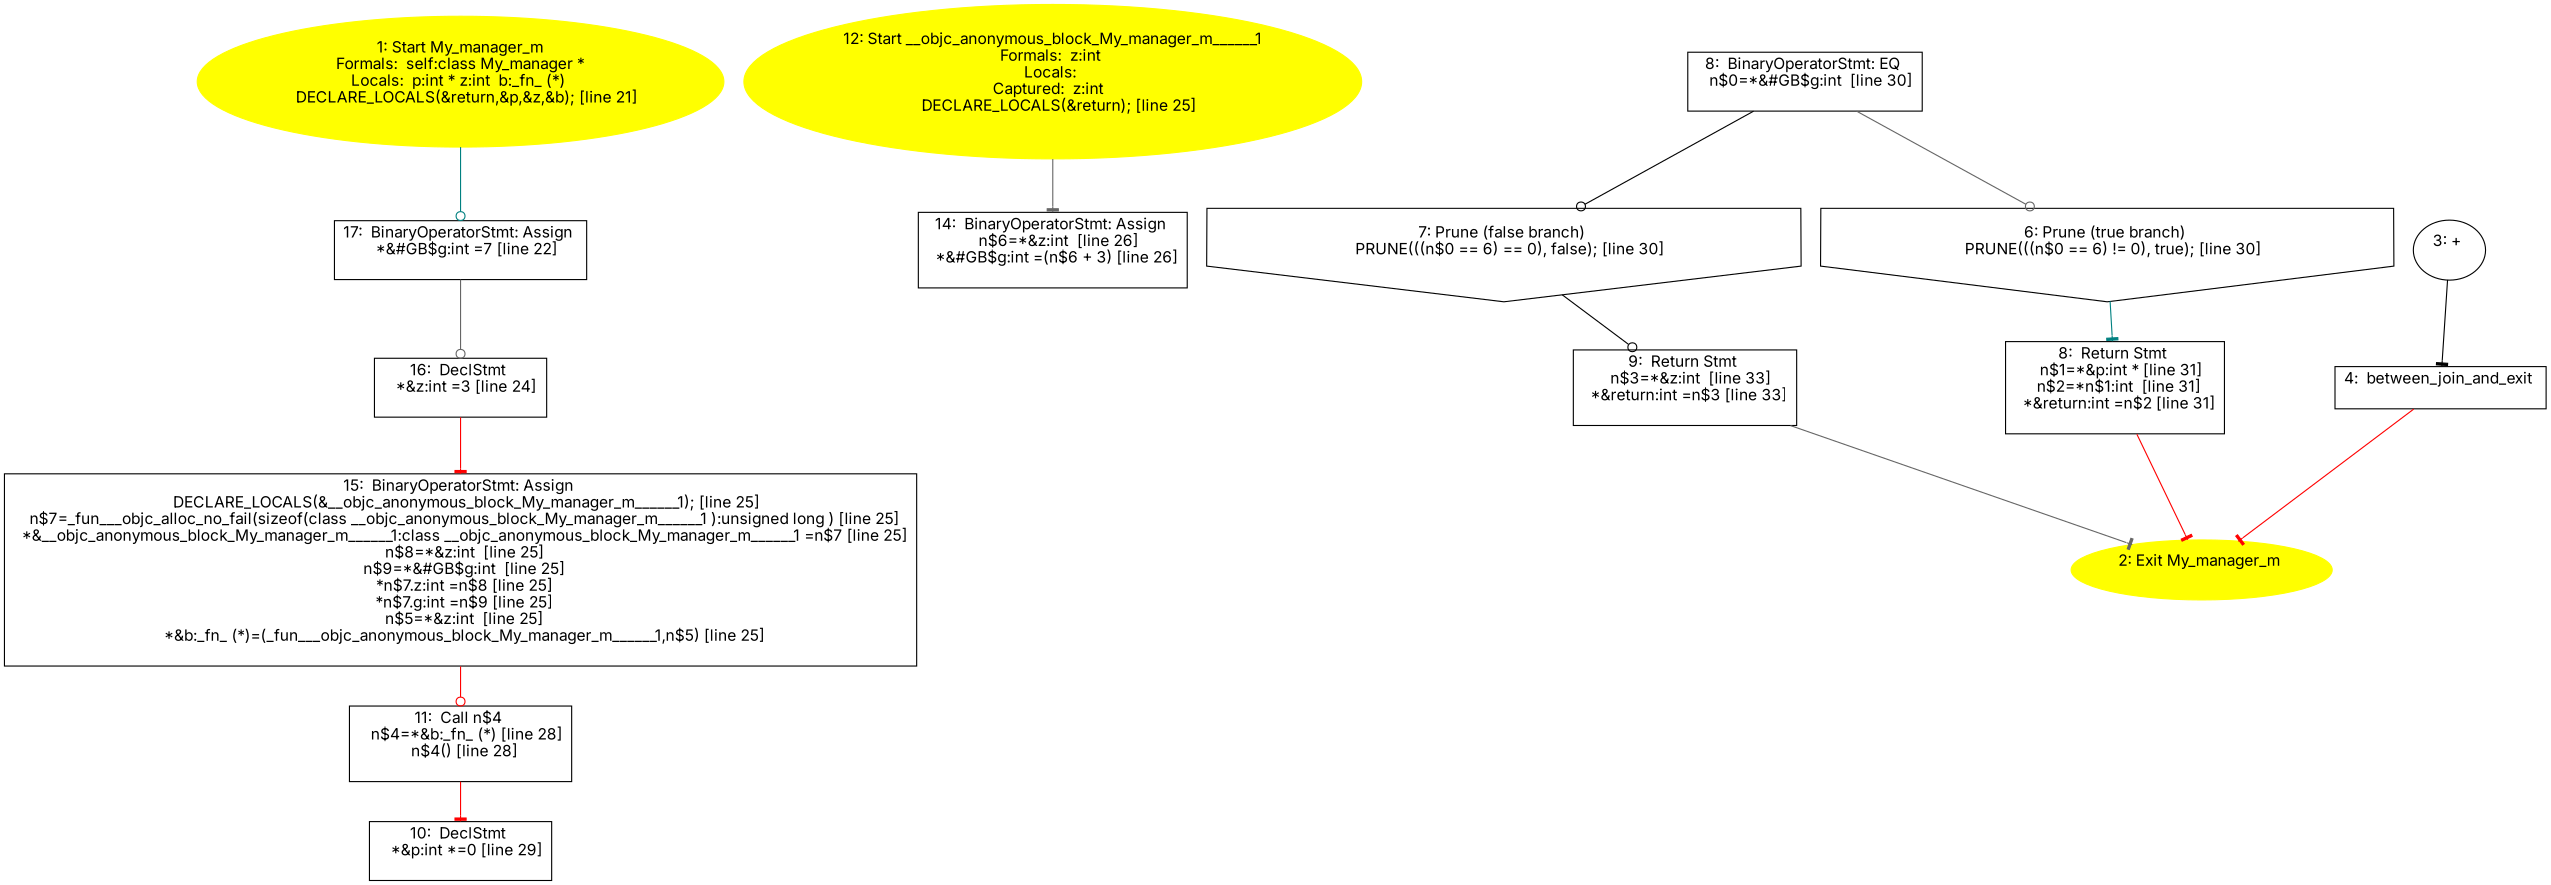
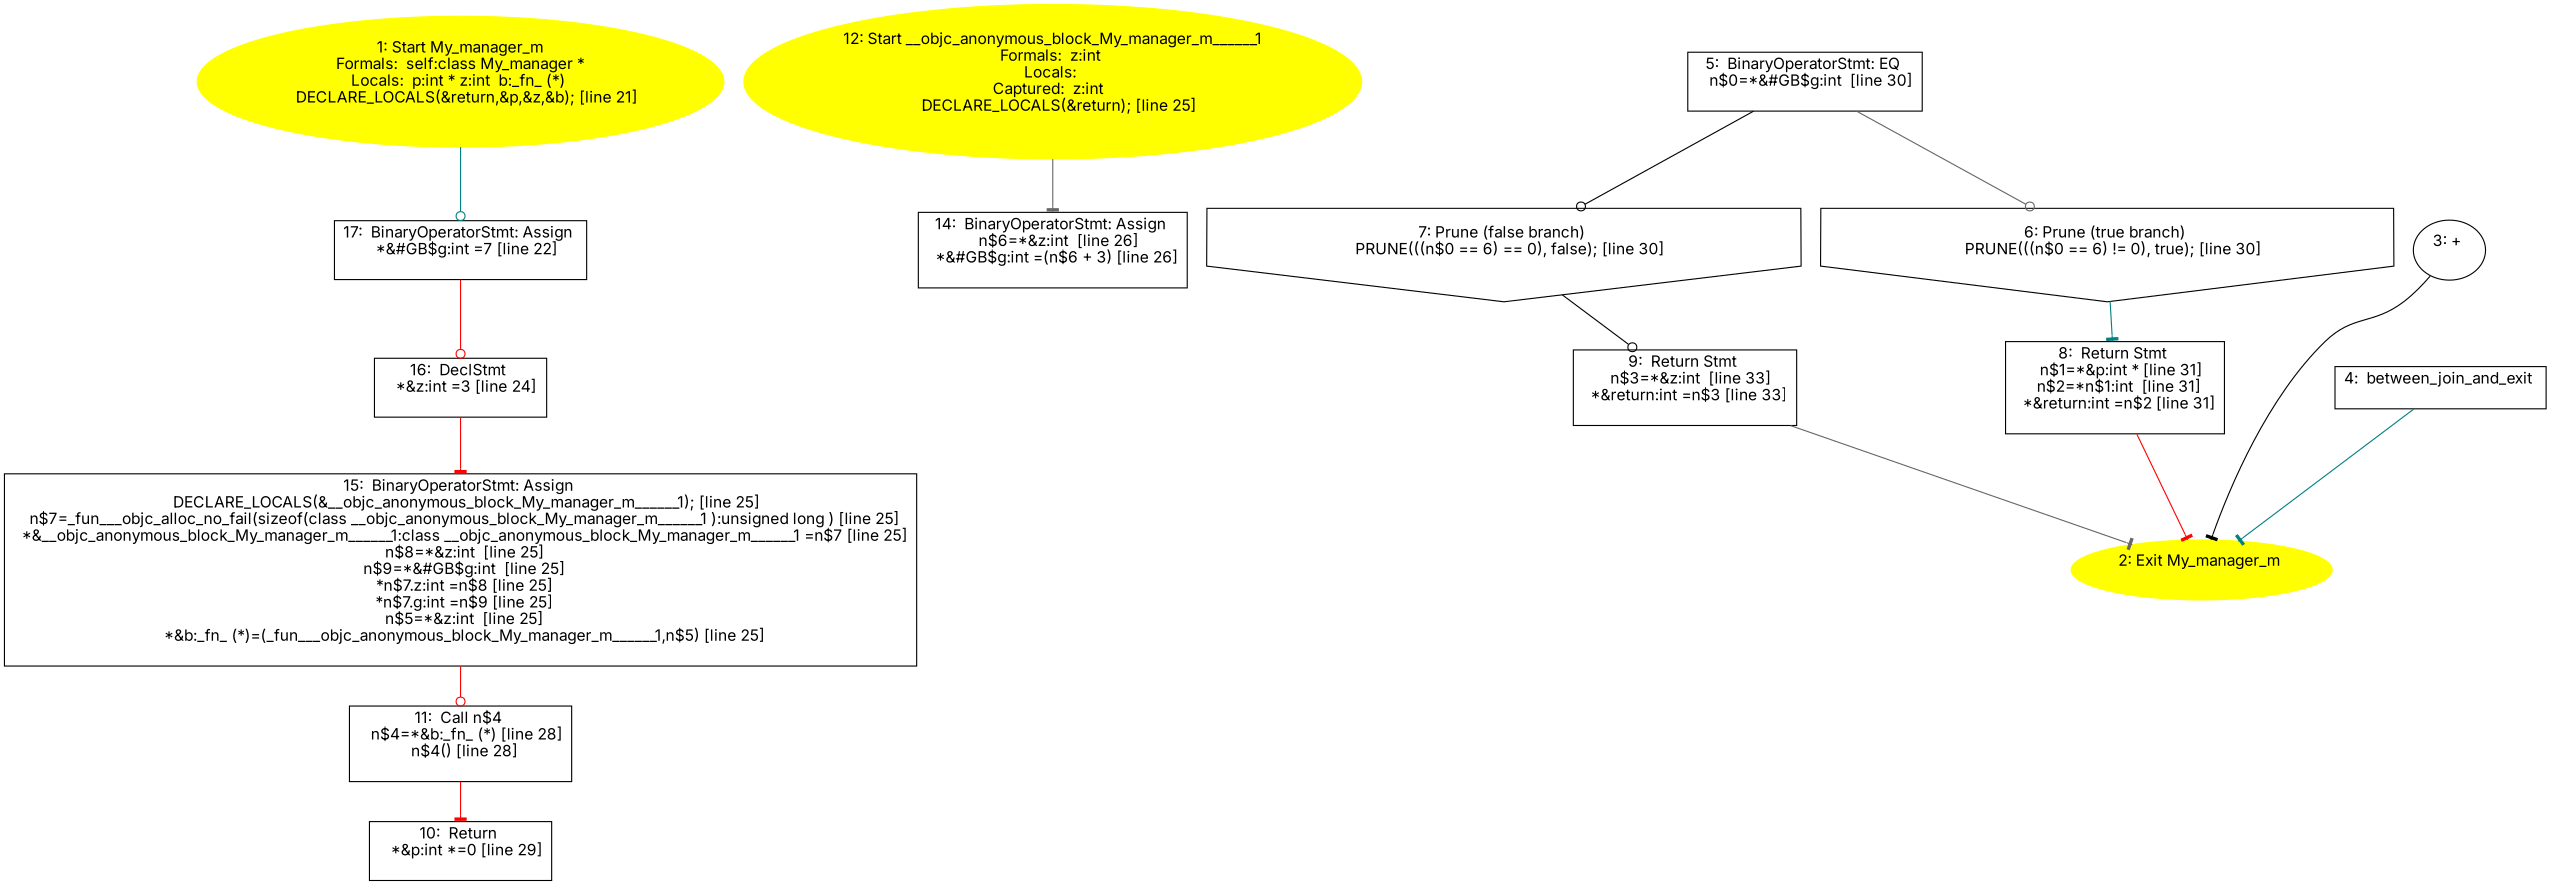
node "8:  BinaryOperatorStmt: EQ n$0=*&#GB$g:int  [line 30]": label "8:  BinaryOperatorStmt: EQ n$0=*&#GB$g:int  [line 30]" -> "5:  BinaryOperatorStmt: EQ n$0=*&#GB$g:int  [line 30]"
edge "17:  BinaryOperatorStmt: Assign *&#GB$g:int =7 [line 22]" -> "16:  DeclStmt *&z:int =3 [line 24]": color gray40 -> red
edge "3: +" -> "4:  between_join_and_exit": now "3: +" -> "2: Exit My_manager_m"
edge "4:  between_join_and_exit" -> "2: Exit My_manager_m": color red -> teal
node "10:  DeclStmt *&p:int *=0 [line 29]": label "10:  DeclStmt *&p:int *=0 [line 29]" -> "10:  Return *&p:int *=0 [line 29]"
